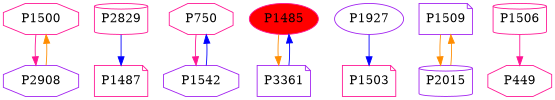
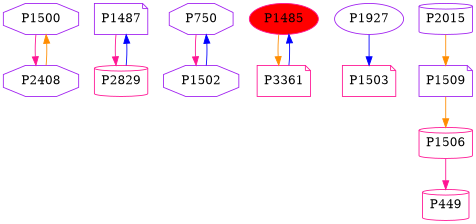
node "P1500": color deeppink -> purple
node "P750": color deeppink -> purple
edge "P1487" -> "P2829": added
edge "P1509" -> "P2015": now "P1509" -> "P1506"
node "P2908": label "P2908" -> "P2408"
node "P1487": color deeppink -> purple
node "P1542": label "P1542" -> "P1502"
node "P3361": color purple -> deeppink
node "P449": shape octagon -> cylinder
